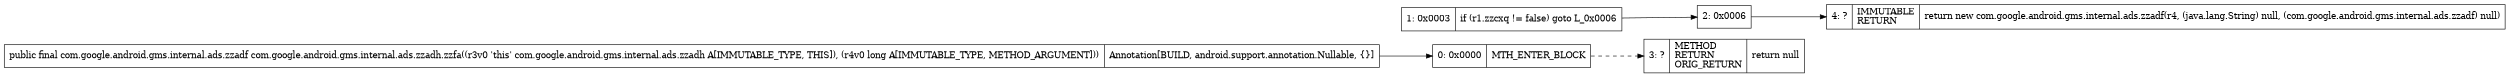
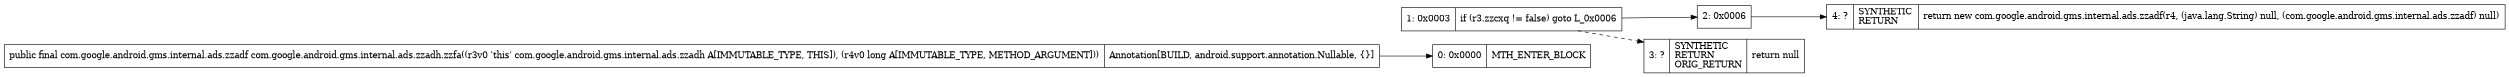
node "4: ?": text "IMMUTABLE" -> "SYNTHETIC"
node "1: 0x0003": text "if (r1.zzcxq != false) goto L_0x0006" -> "if (r3.zzcxq != false) goto L_0x0006"
node "3: ?": text "METHOD" -> "SYNTHETIC"
edge "0: 0x0000" -> "3: ?": now "1: 0x0003" -> "3: ?"
